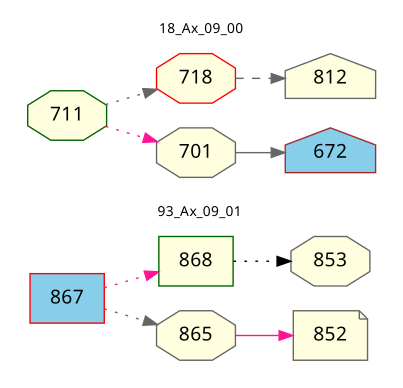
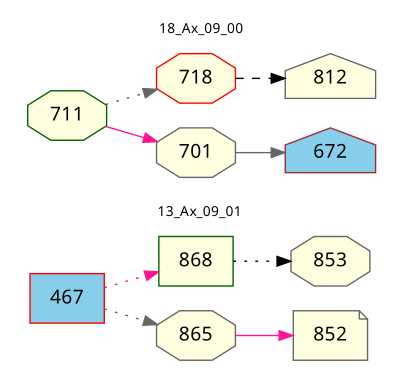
edge "718" -> "812": color gray40 -> black
edge "711" -> "701": style dotted -> solid
cluster "93_Ax_09_01": label "93_Ax_09_01" -> "13_Ax_09_01"
node "867": label "867" -> "467"
